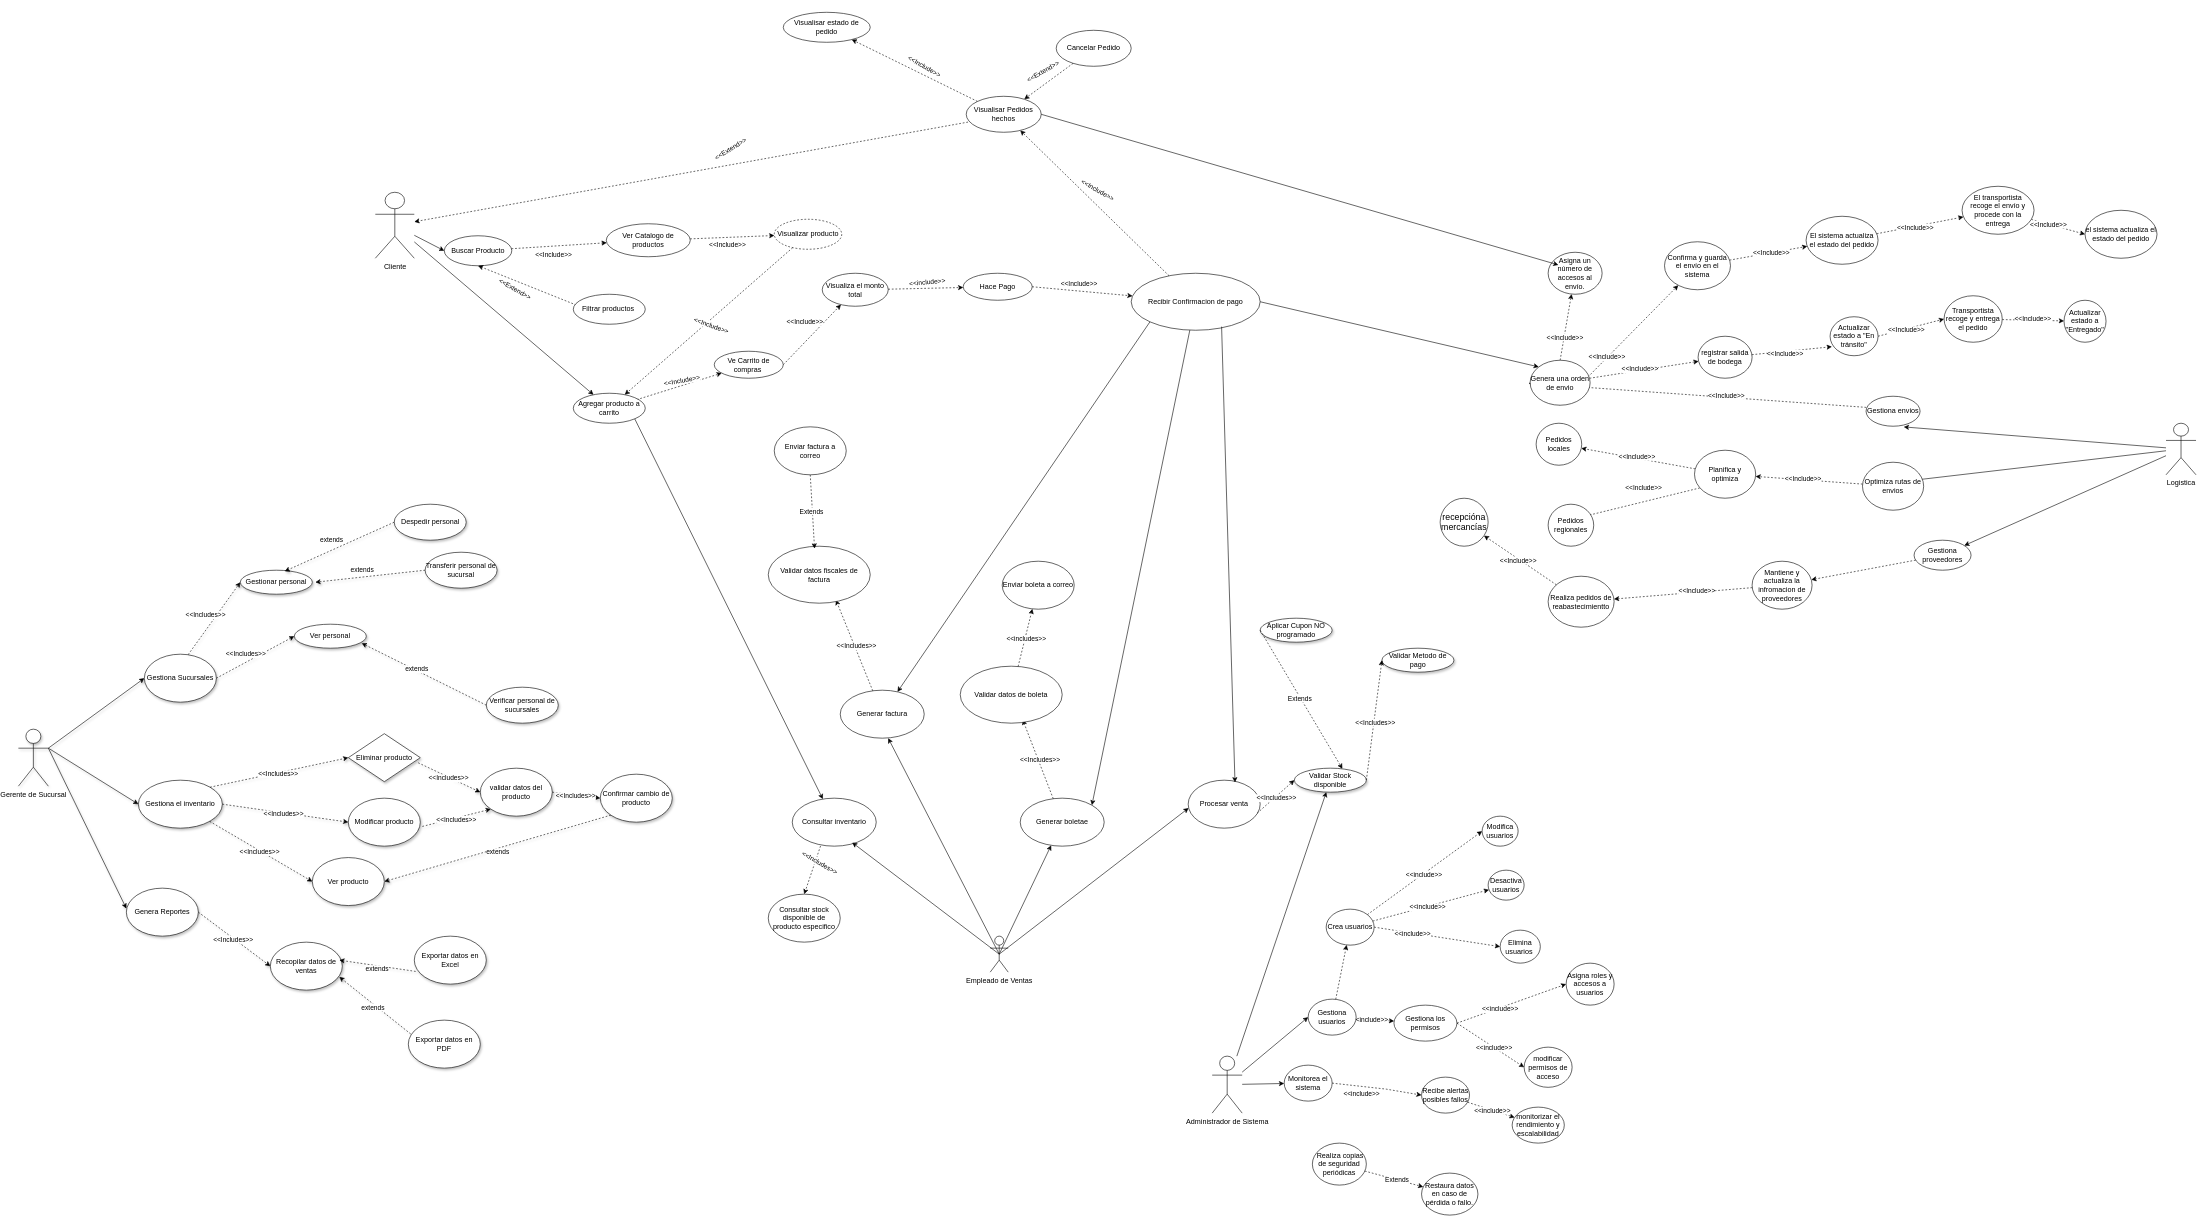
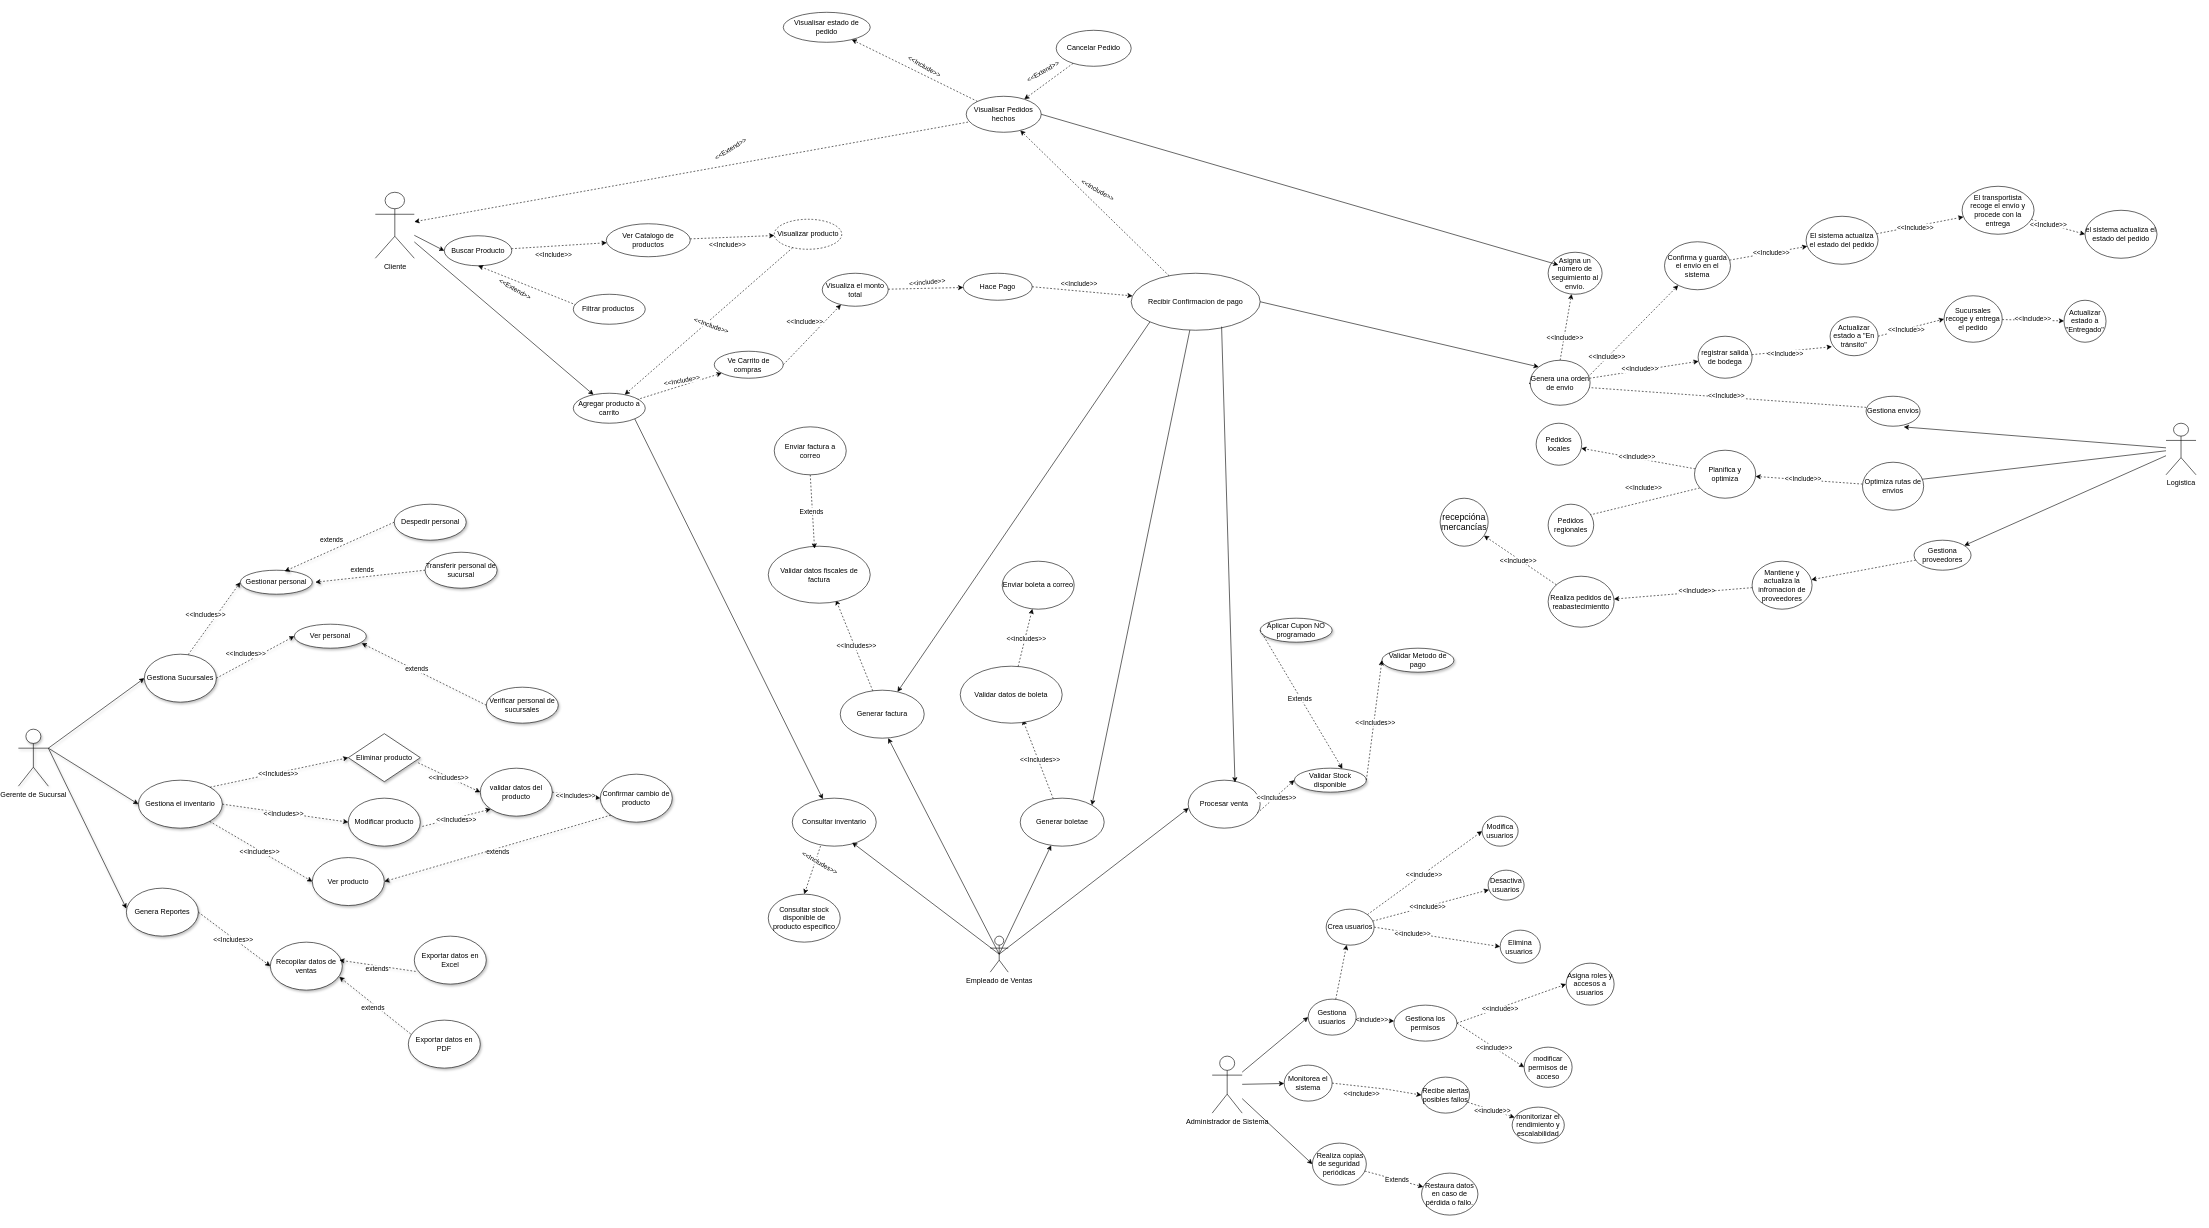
node "Asigna un número de accesos al envío.": label "Asigna un número de accesos al envío." -> "Asigna un número de seguimiento al envío."
node "Transportista recoge y entrega el pedido": label "Transportista recoge y entrega el pedido" -> "Sucursales recoge y entrega el pedido"
edge "Administrador de Sistema" -> "Validar Stock disponible": now "Administrador de Sistema" -> "Realiza copias de seguridad periódicas"
